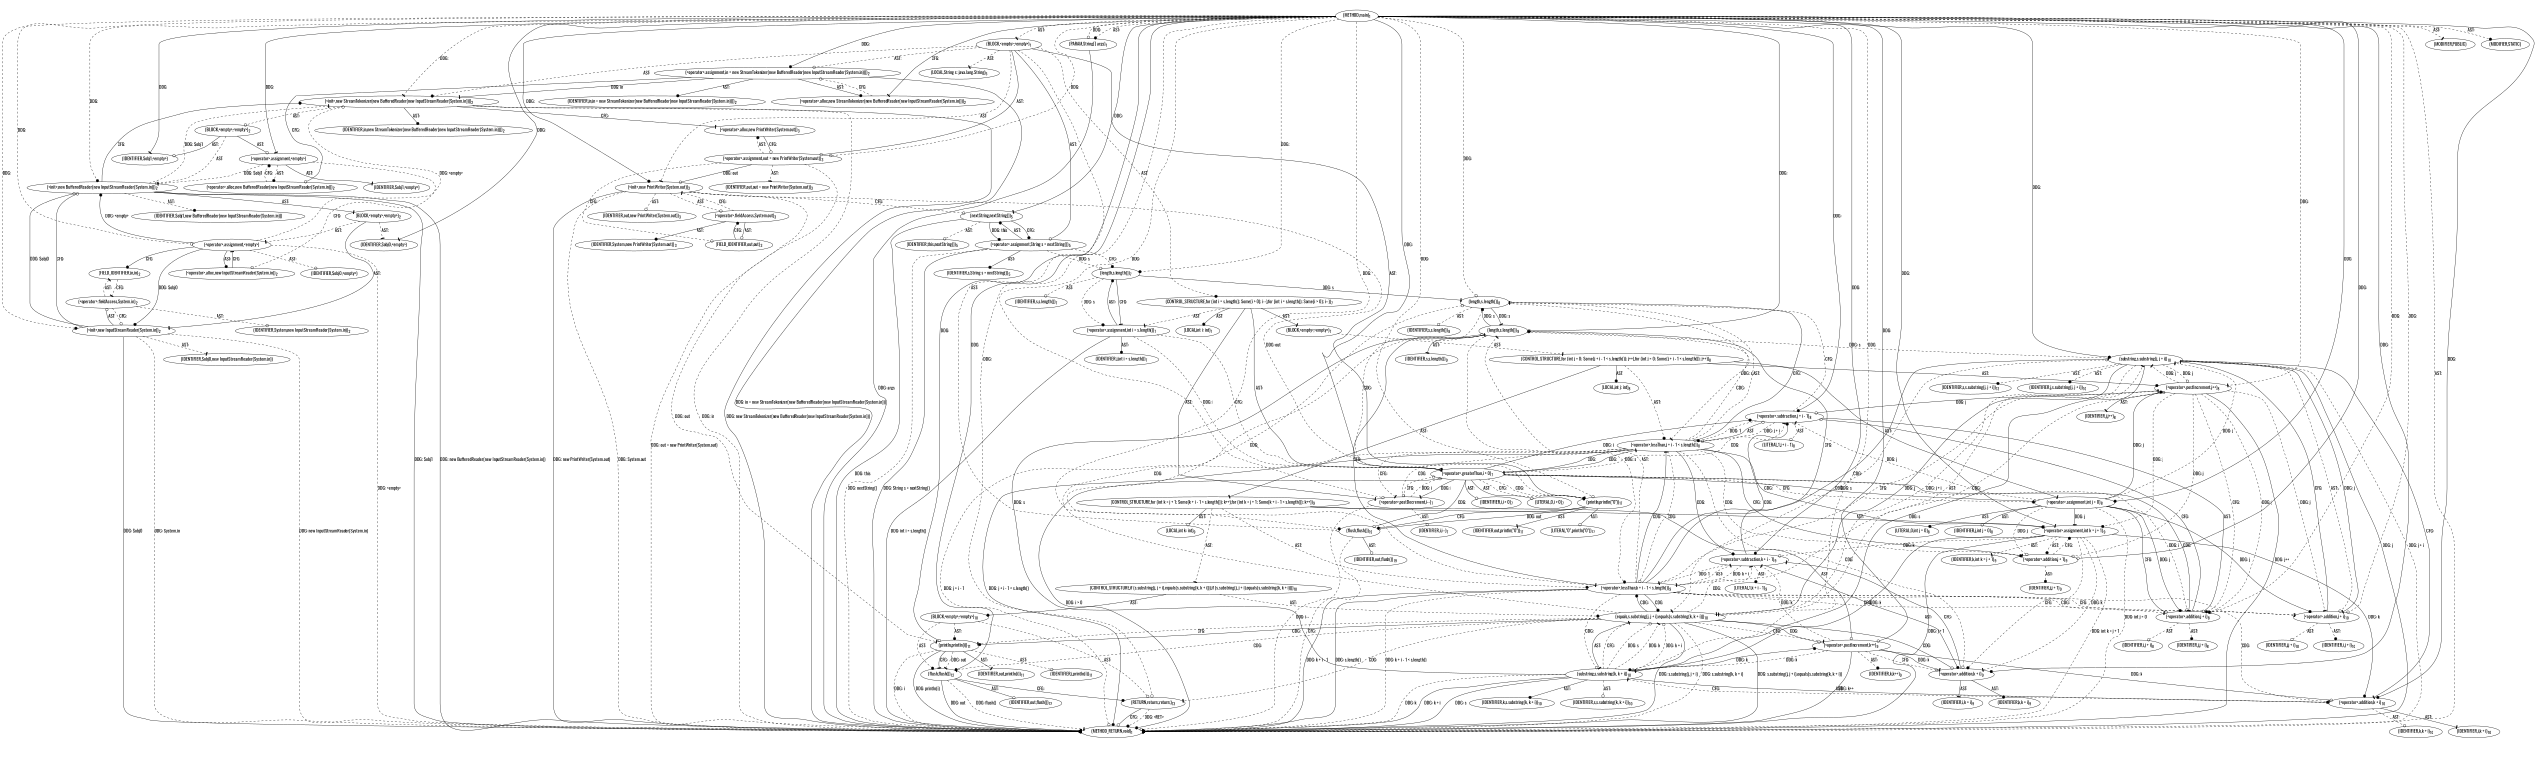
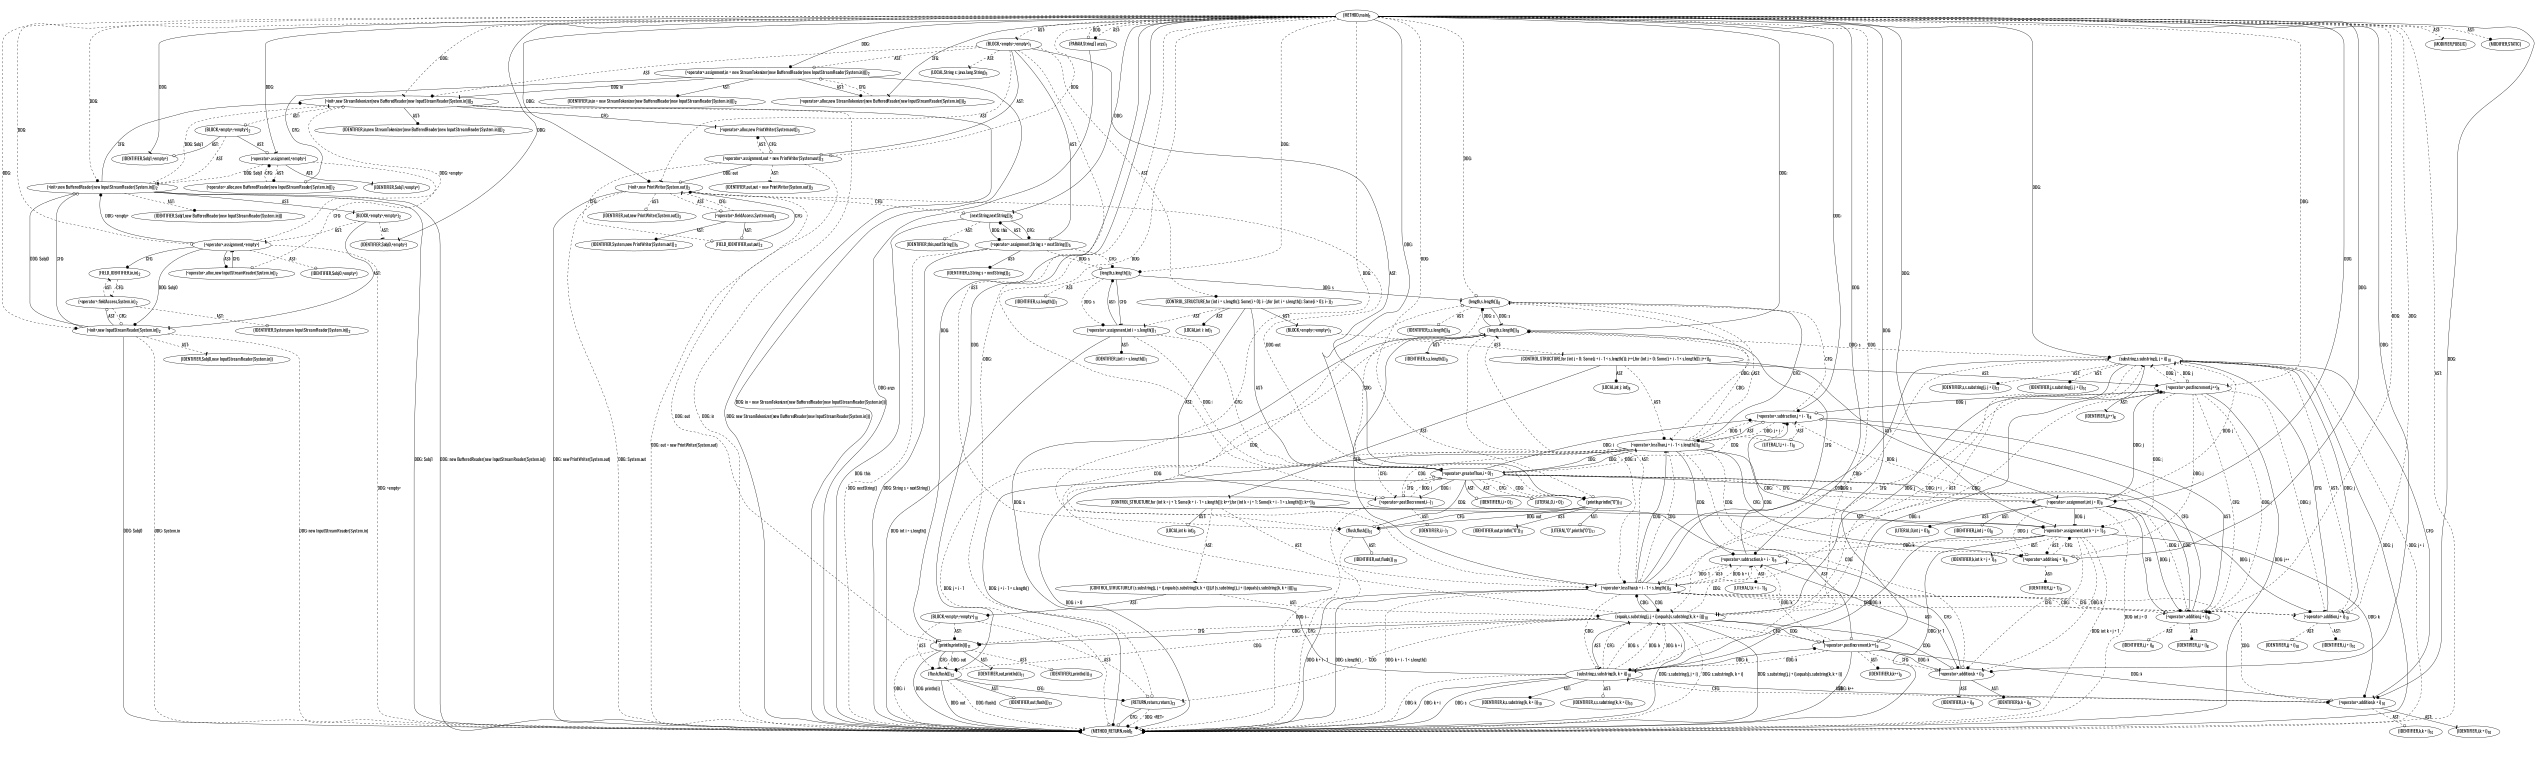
edge "(FIELD_IDENTIFIER,out,out)" -> "(<operator>.fieldAccess,System.out)": now "(FIELD_IDENTIFIER,out,out)" -> "(<init>,new PrintWriter(System.out))"
